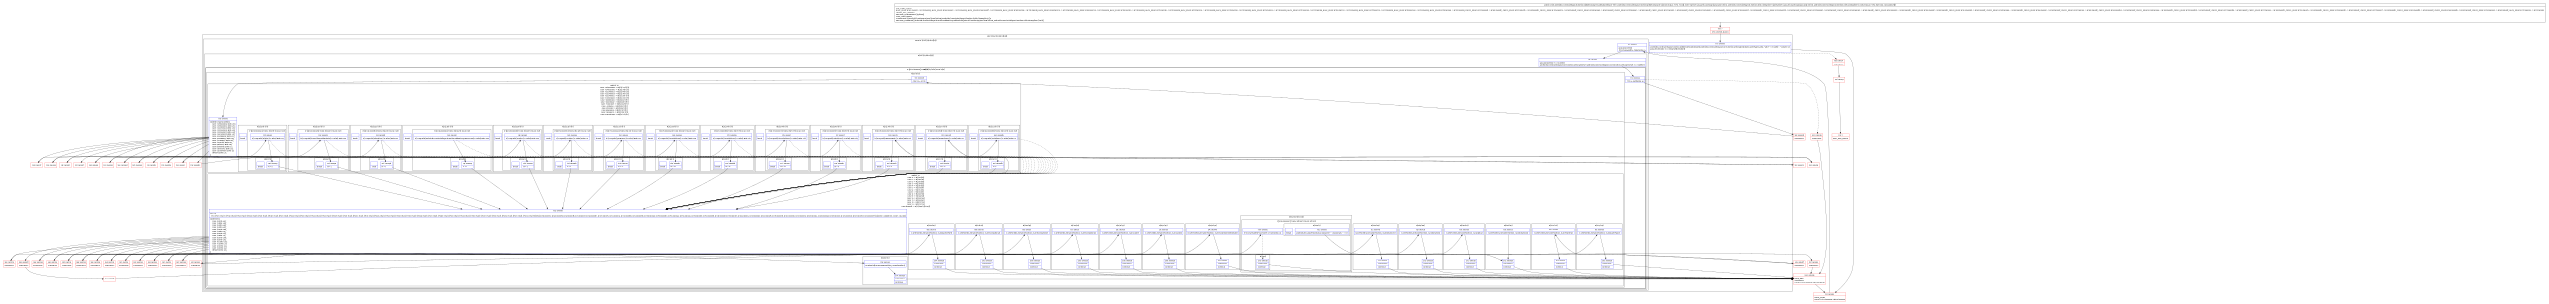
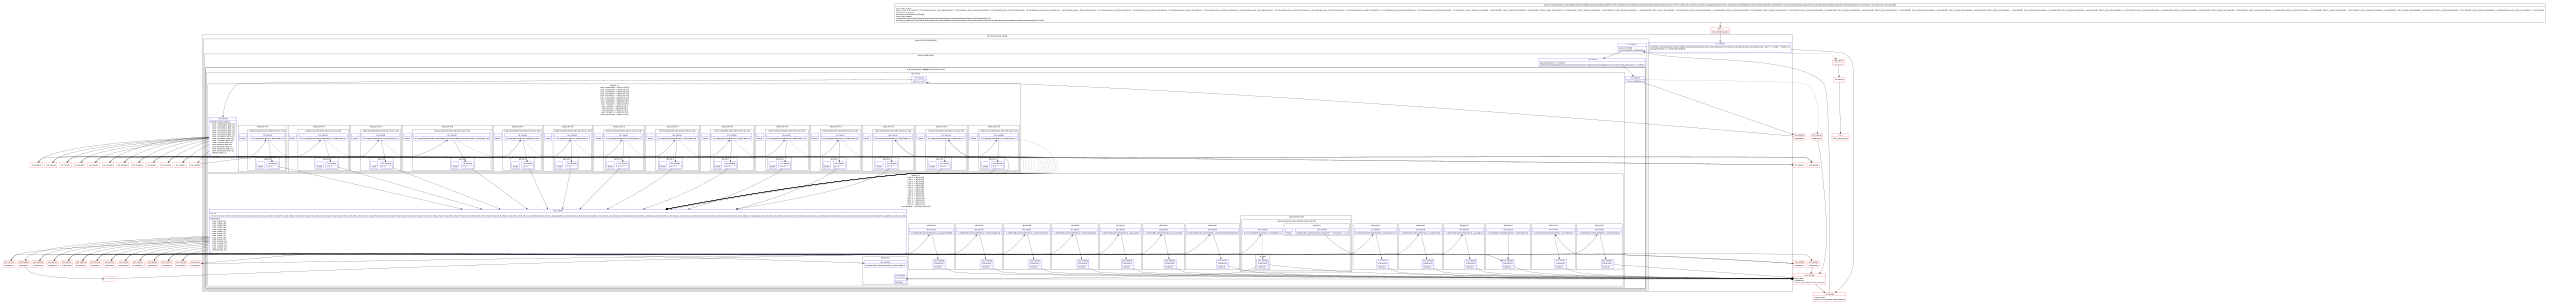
edge "135: 0x007f" -> "136: 0x0085": added
edge "178: 0x0160" -> "214: 0x0028": now "216: 0x0028" -> "214: 0x0028"
